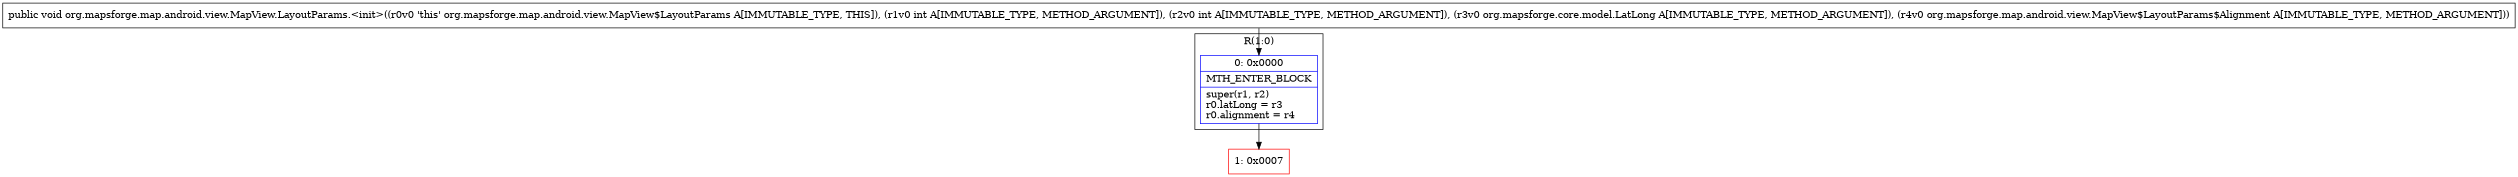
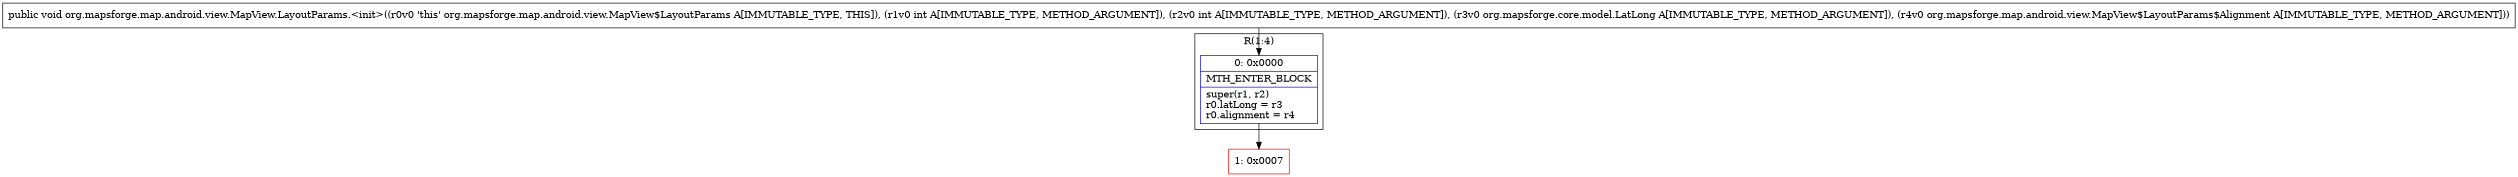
cluster "R(1:0)": label "R(1:0)" -> "R(1:4)"
